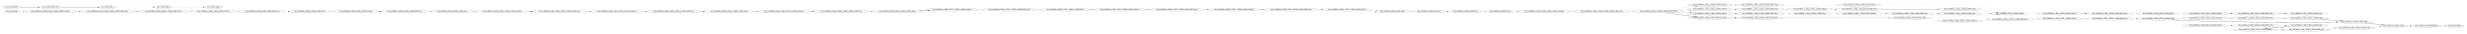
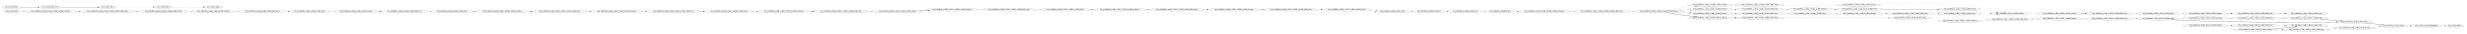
edge "root_a_0/backbone_a_5/body_c_9/block_a_24/block_f/relu_0" -> "root_a_0/backbone_a_5/body_c_9/block_a_24/block_f/conv3x3_0": reversed
